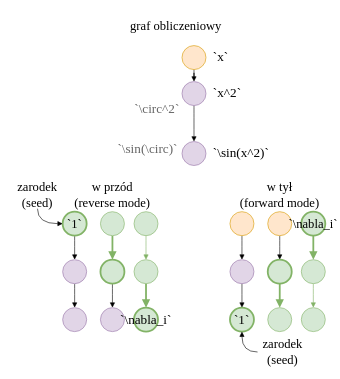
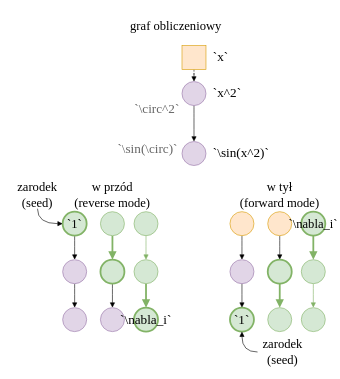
node "`x`": shape ellipse -> rectangle
edge "`x`" -> "`x^2`": style solid -> dashed
